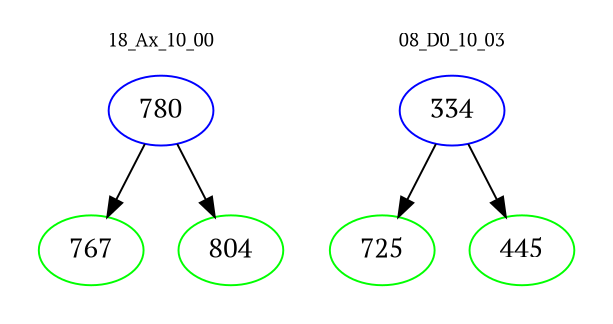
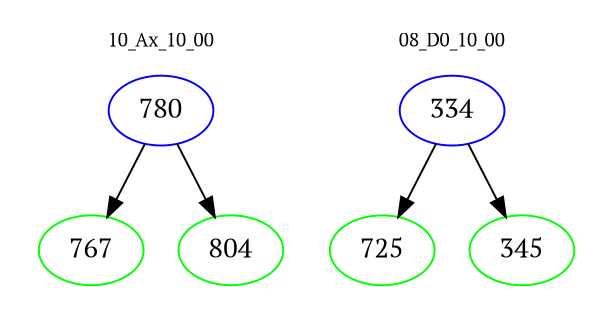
cluster "18_Ax_10_00": label "18_Ax_10_00" -> "10_Ax_10_00"
cluster "08_D0_10_03": label "08_D0_10_03" -> "08_D0_10_00"
node "445": label "445" -> "345"
